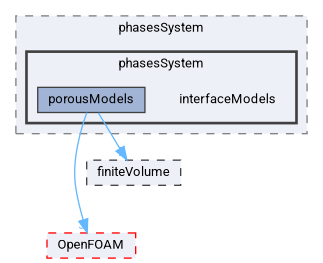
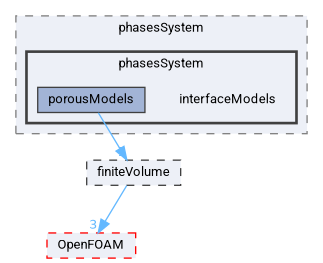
edge "porousModels" -> "OpenFOAM": now "finiteVolume" -> "OpenFOAM"
